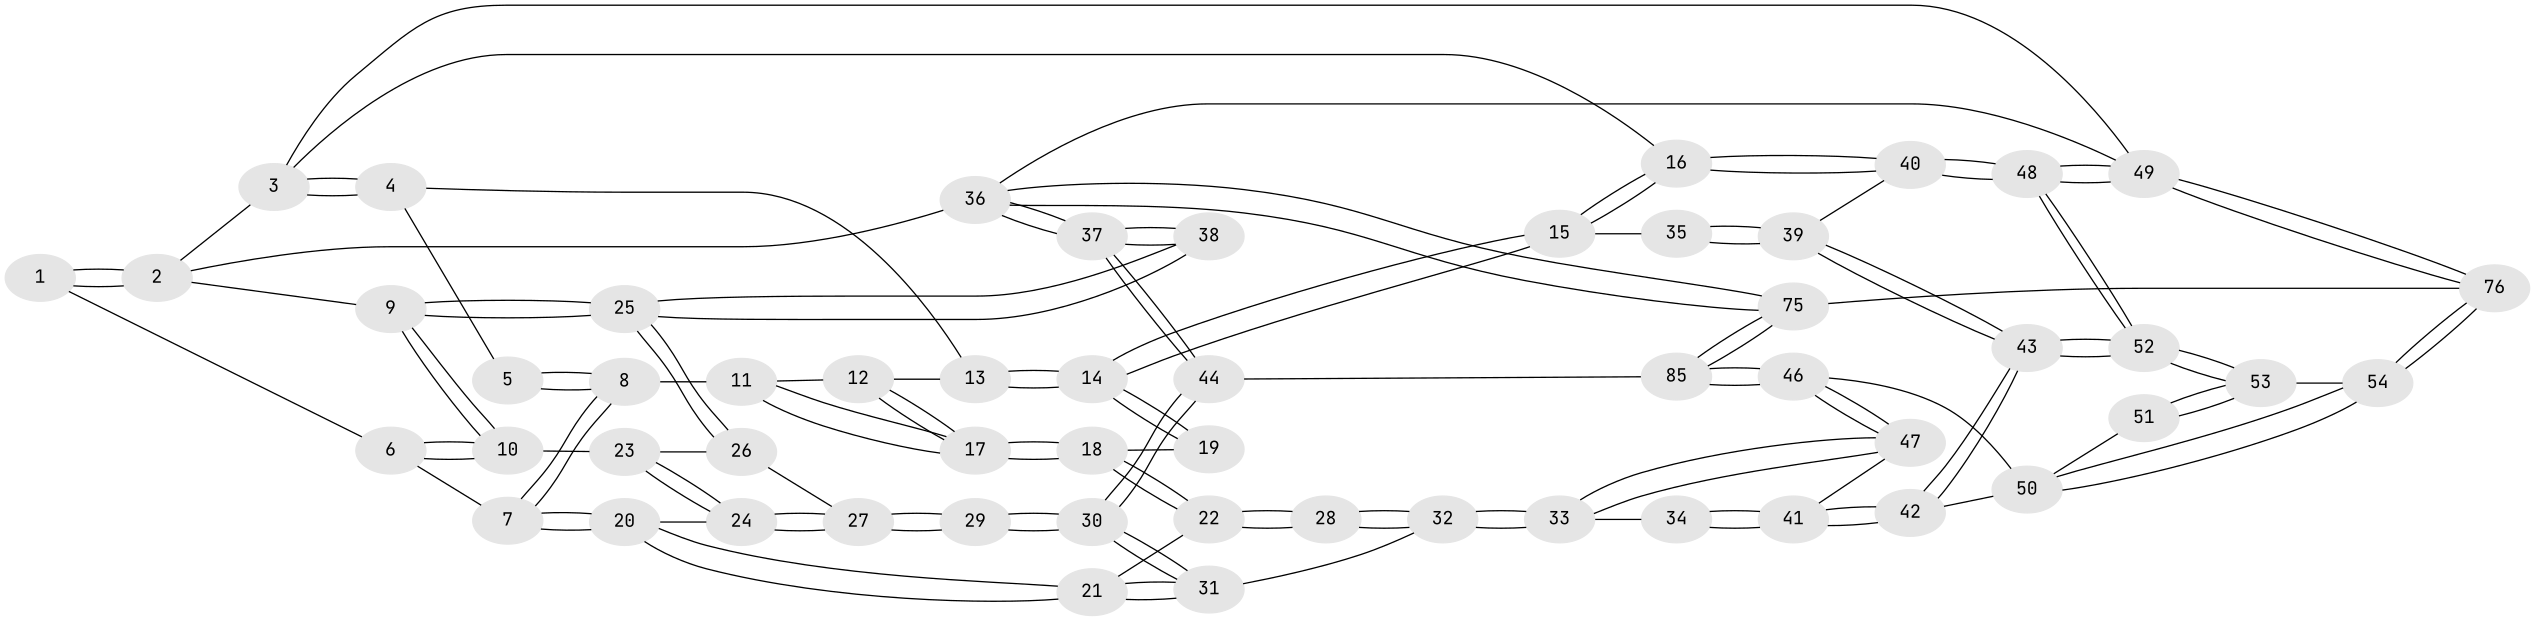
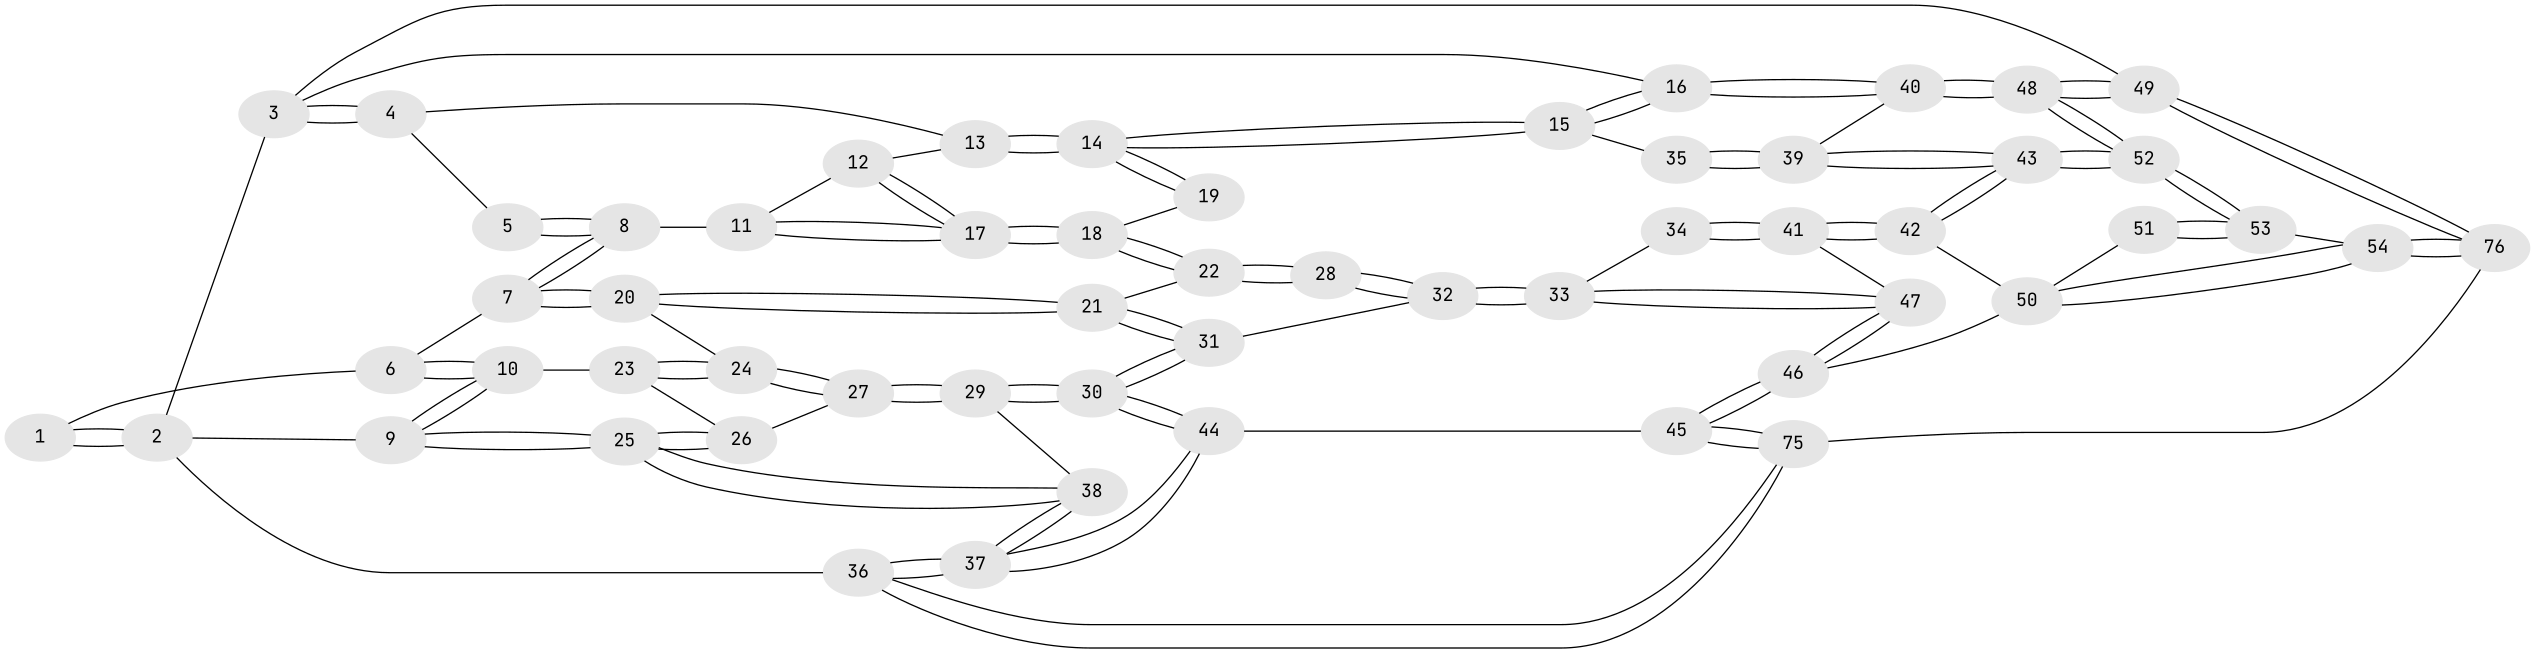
edge "49" -- "36": removed
node "85": label "85" -> "45"
edge "29" -- "38": added
